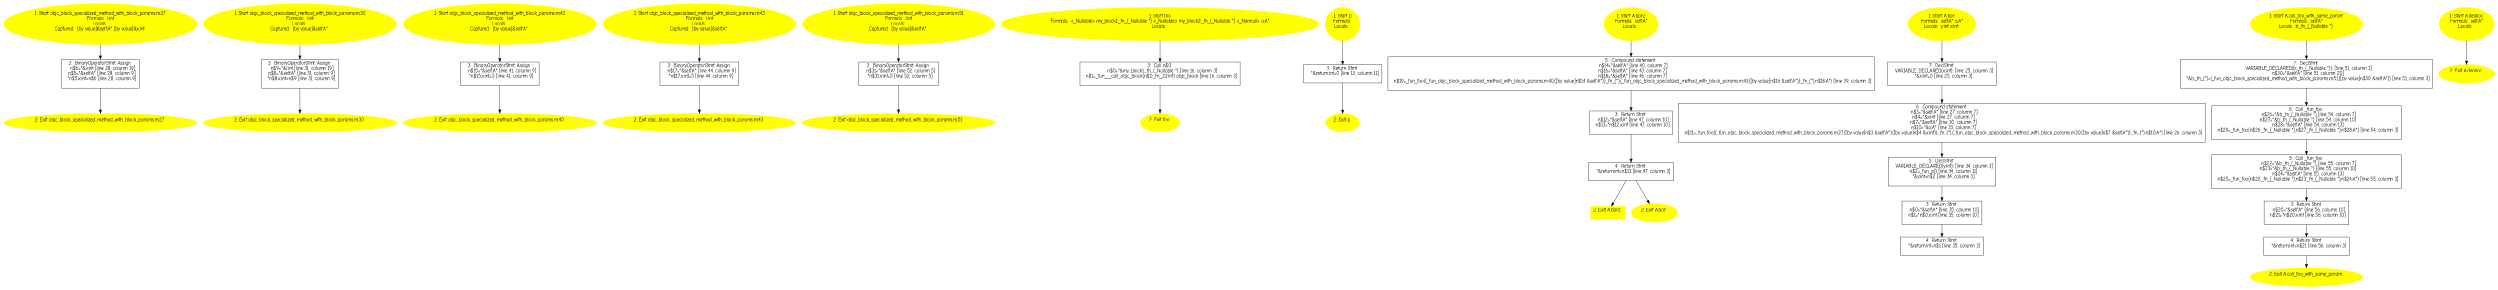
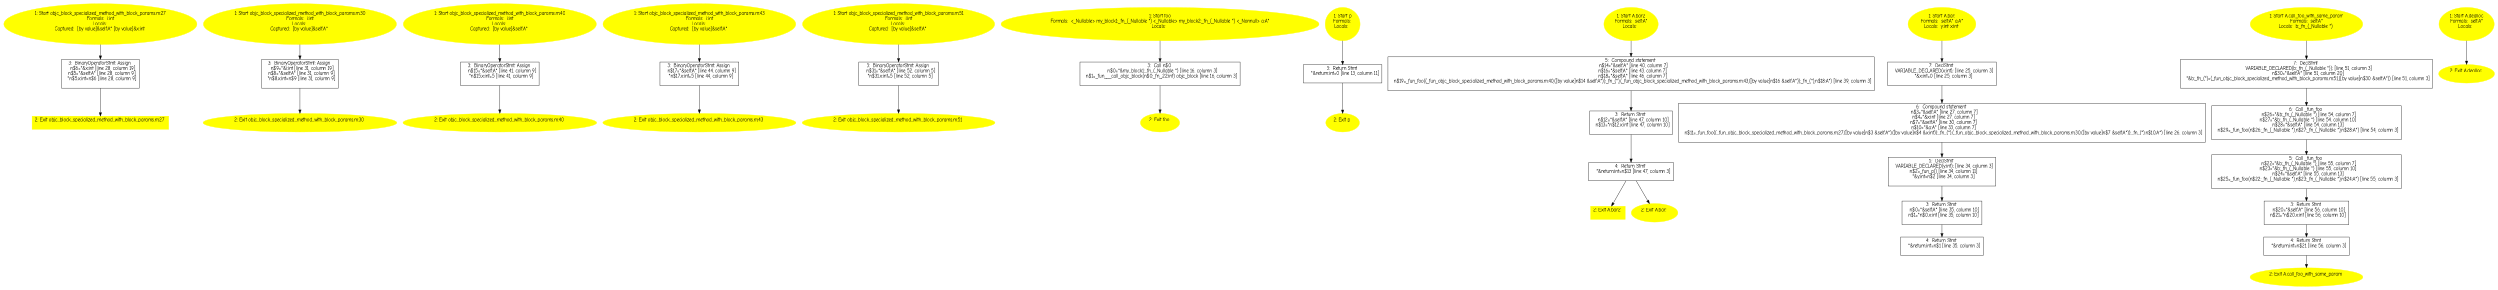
node "2: Exit objc_block_specialized_method_with_block_params.m:27": shape ellipse -> box
